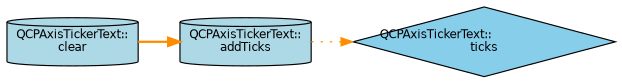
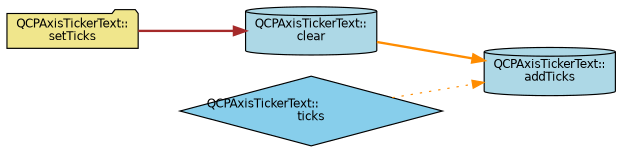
node "QCPAxisTickerText:: setTicks": added
edge "QCPAxisTickerText:: addTicks" -> "QCPAxisTickerText:: ticks": reversed
